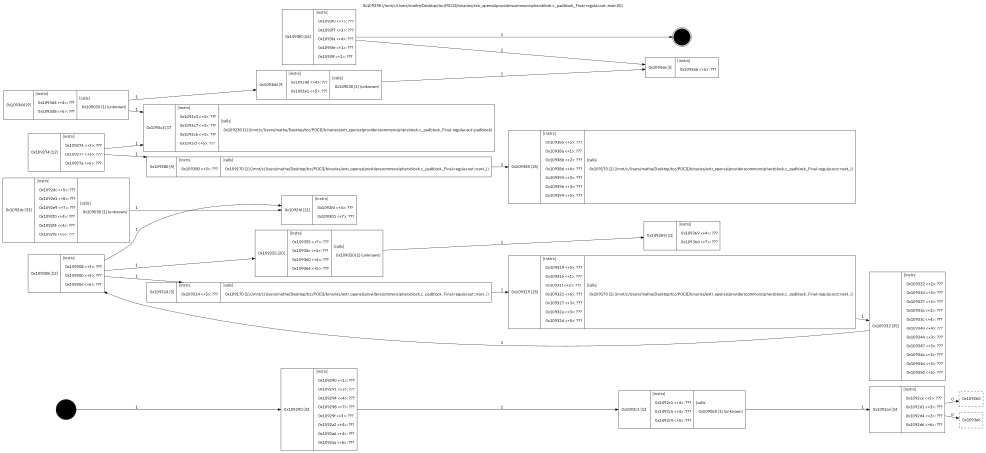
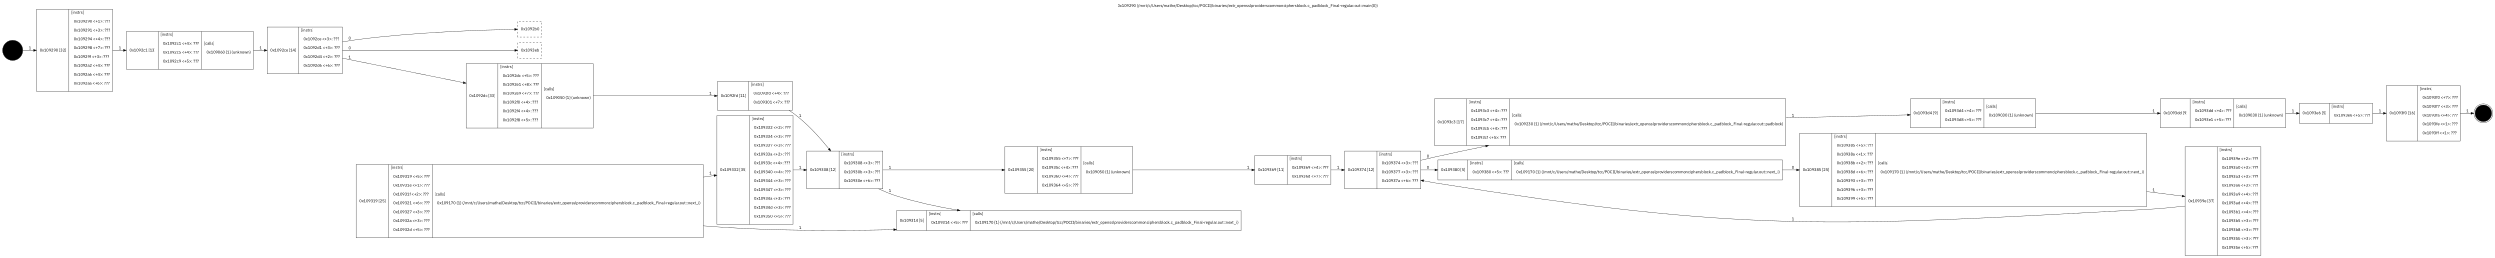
edge "0x1093f0 [16]" -> "0x1093e6 [5]": reversed
edge "0x1092ce [14]" -> "0x1092dc [33]": added, label "1"
edge "0x1093d4 [9]" -> "0x1093c3 [17]": reversed
edge "0x109374 [12]" -> "0x1093c3 [17]": label " 1" -> " 0"
edge "0x109374 [12]" -> "0x109380 [5]": label " 1" -> " 0"
edge "0x109380 [5]" -> "0x109385 [25]": label " 1" -> " 0"
edge "0x109369 [11]" -> "0x109374 [12]": added, label "1"
node "0x10939e [37]": added
edge "0x109308 [12]" -> "0x1092fd [11]": reversed
edge "0x109314 [5]" -> "0x109319 [25]": reversed
